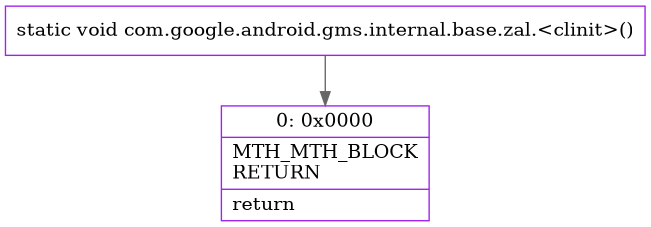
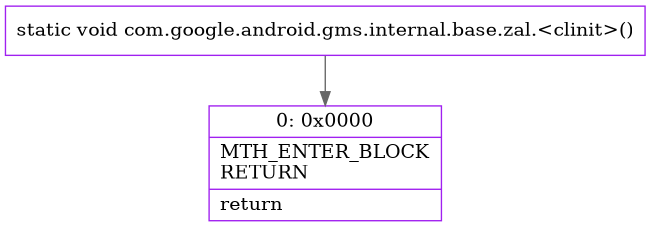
node "0: 0x0000": text "MTH_MTH_BLOCK" -> "MTH_ENTER_BLOCK"
